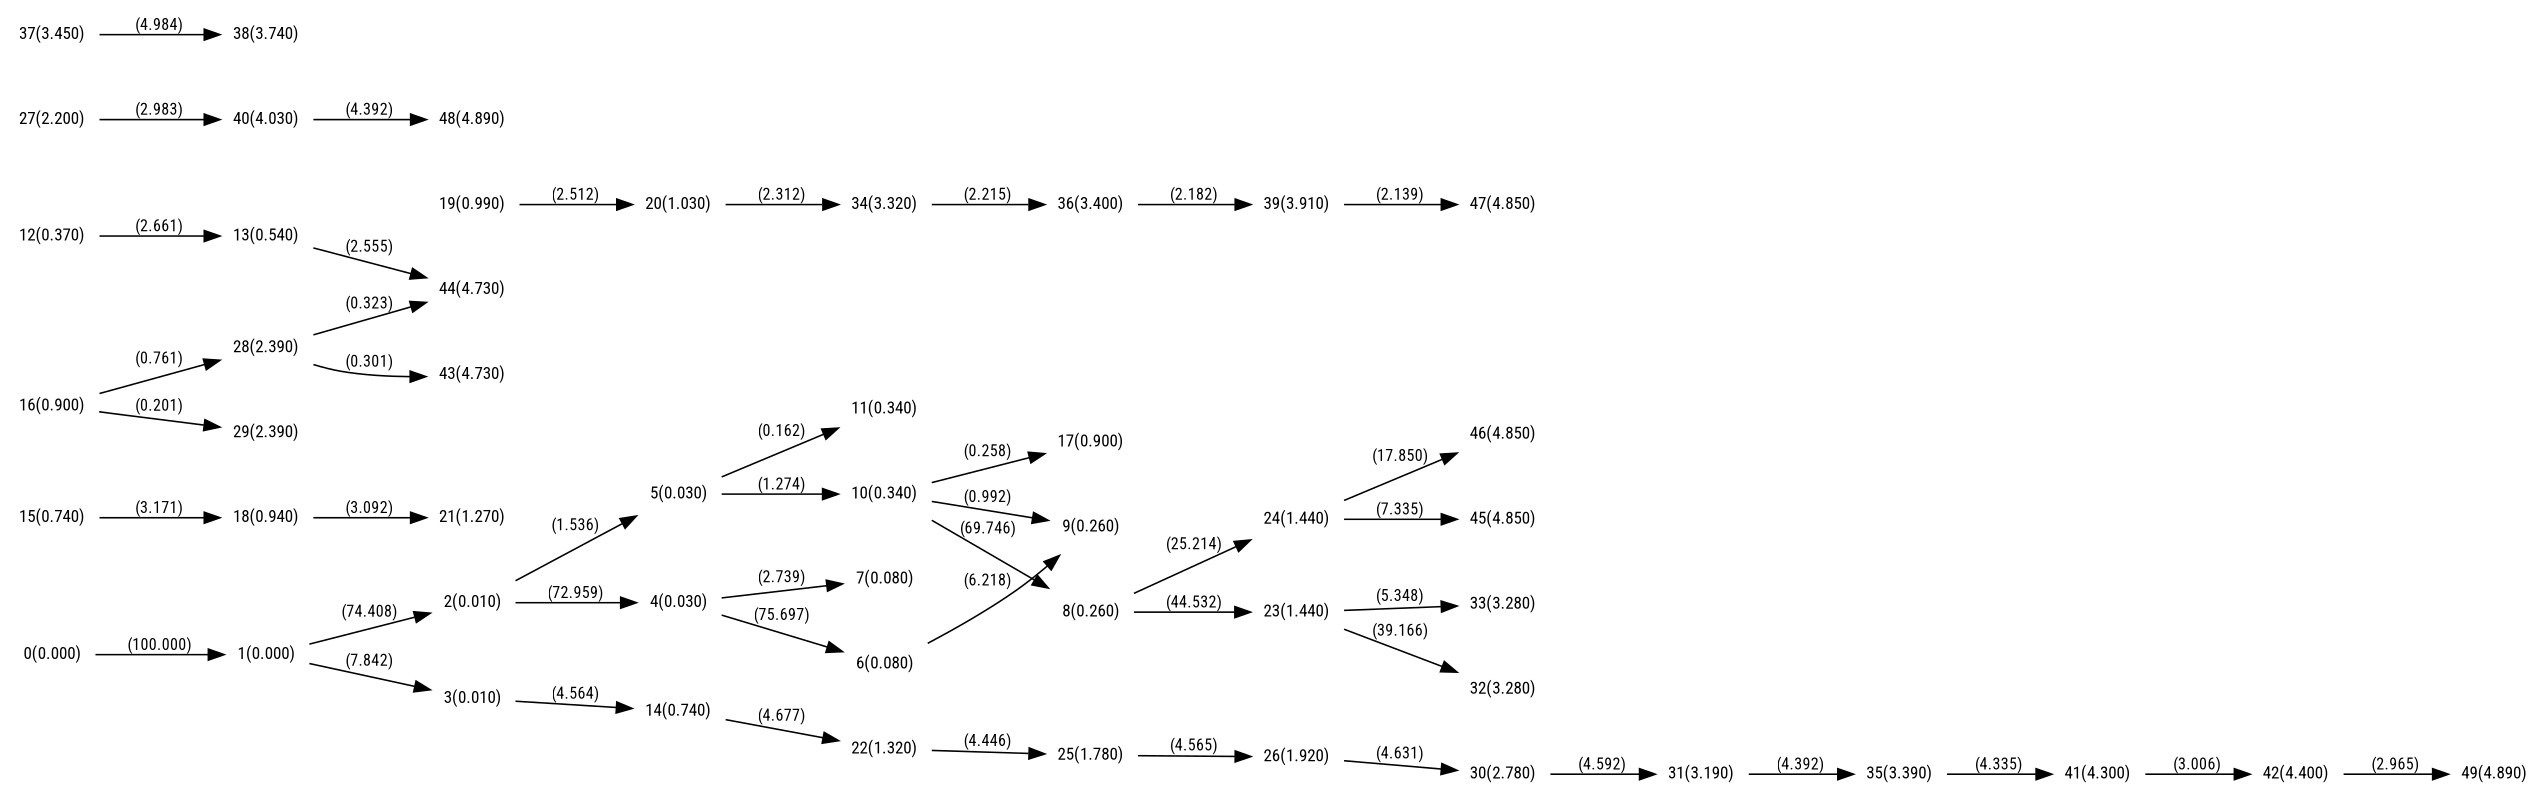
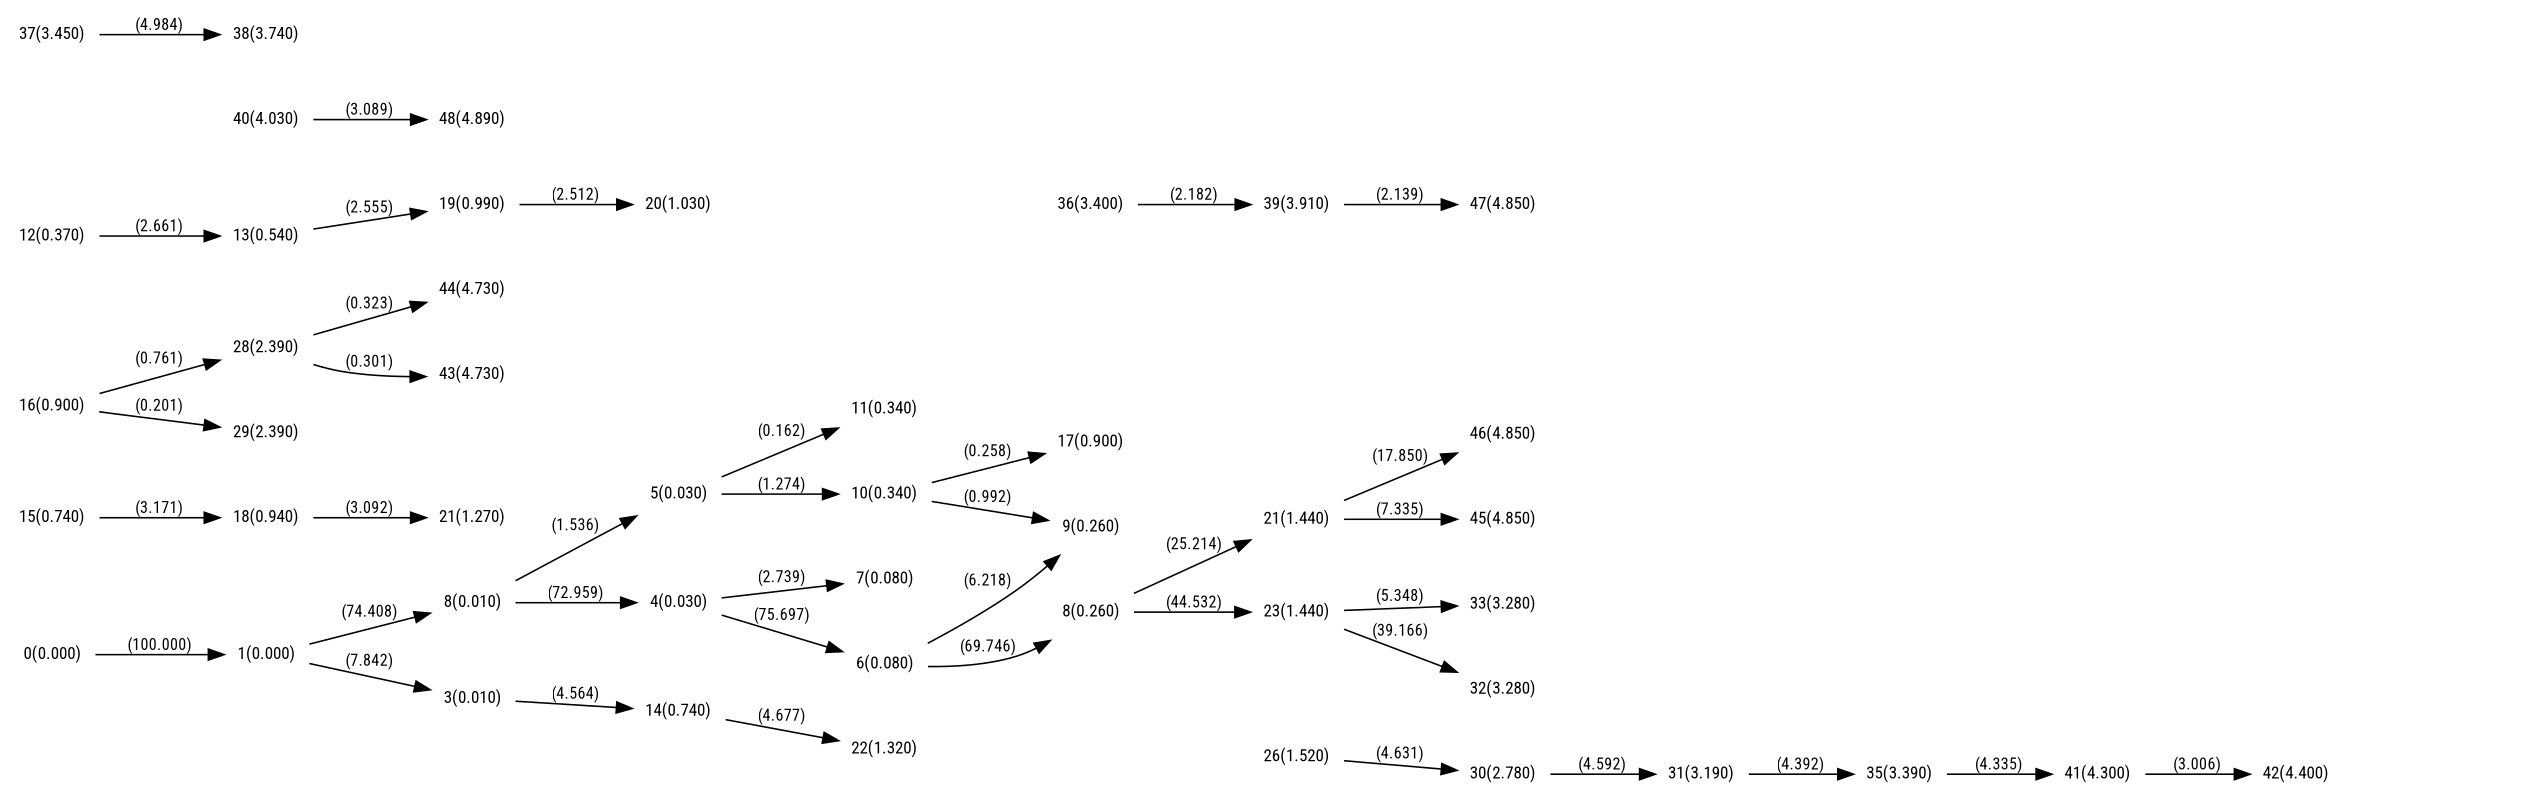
edge "40(4.030)" -> "48(4.890)": label "(4.392)" -> "(3.089)"
node "27(2.200)": removed
node "34(3.320)": removed
edge "13(0.540)" -> "44(4.730)": now "13(0.540)" -> "19(0.990)"
node "24(1.440)": label "24(1.440)" -> "21(1.440)"
edge "10(0.340)" -> "8(0.260)": now "6(0.080)" -> "8(0.260)"
node "2(0.010)": label "2(0.010)" -> "8(0.010)"
node "25(1.780)": removed
node "26(1.920)": label "26(1.920)" -> "26(1.520)"
node "49(4.890)": removed
